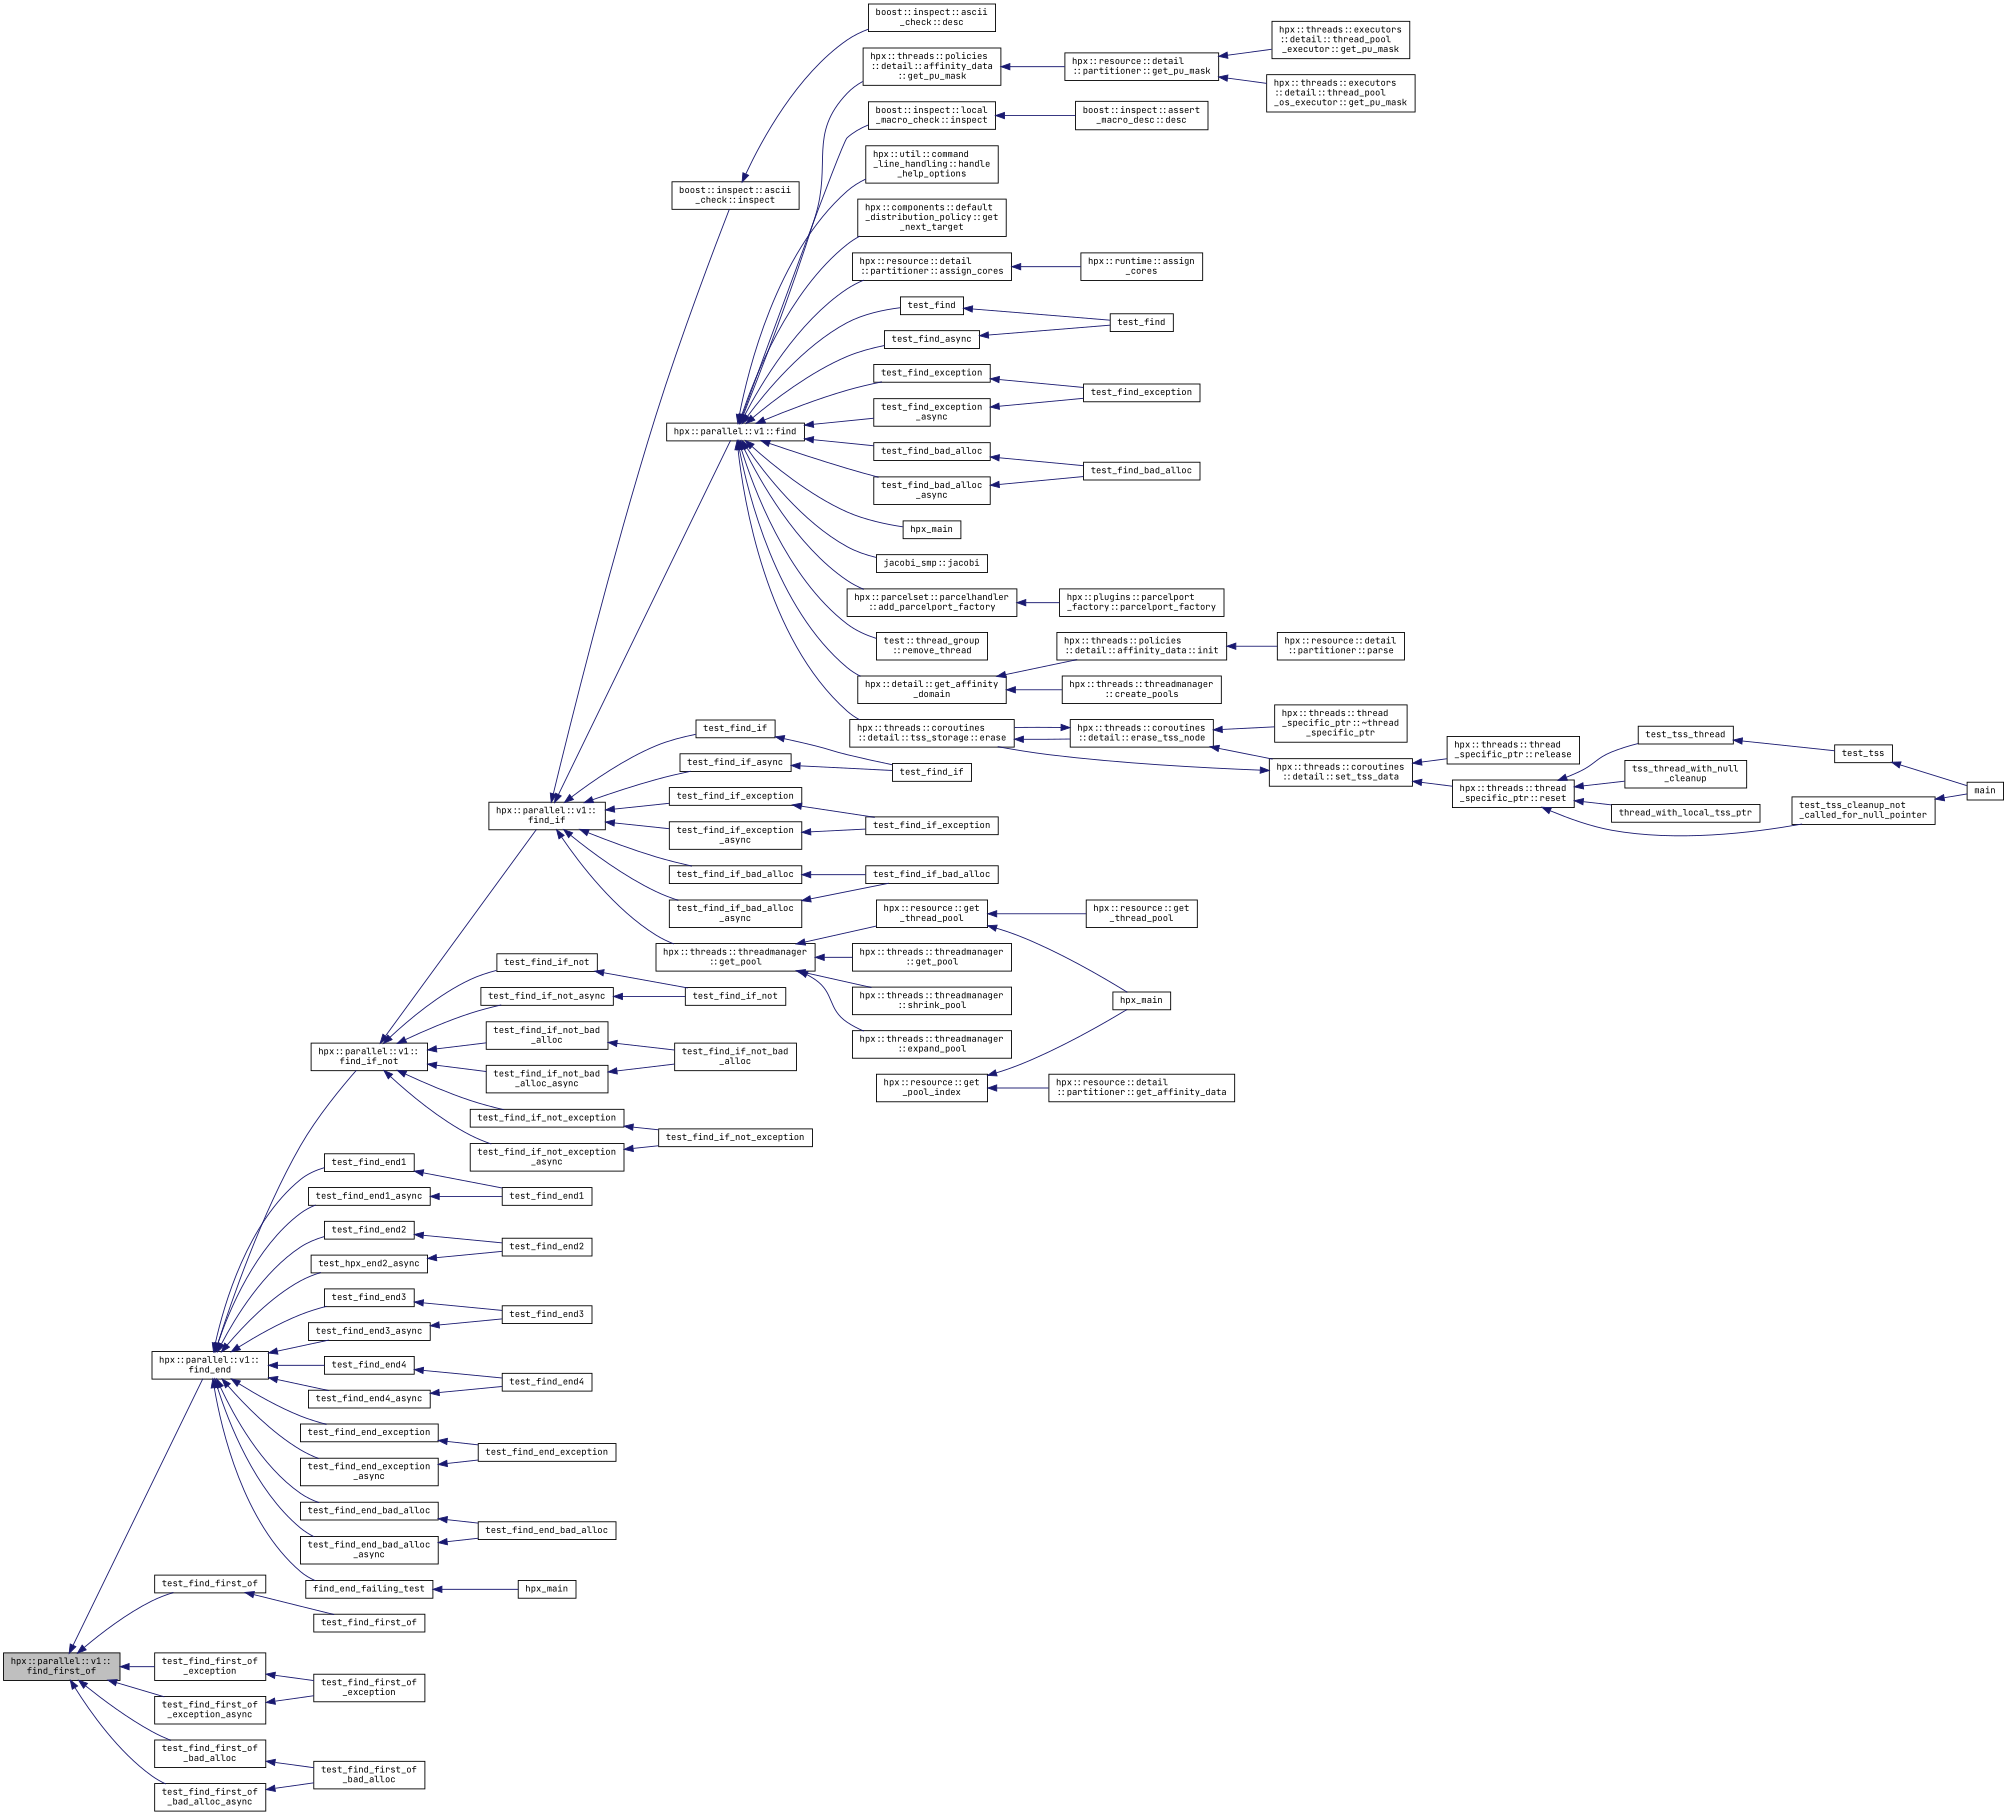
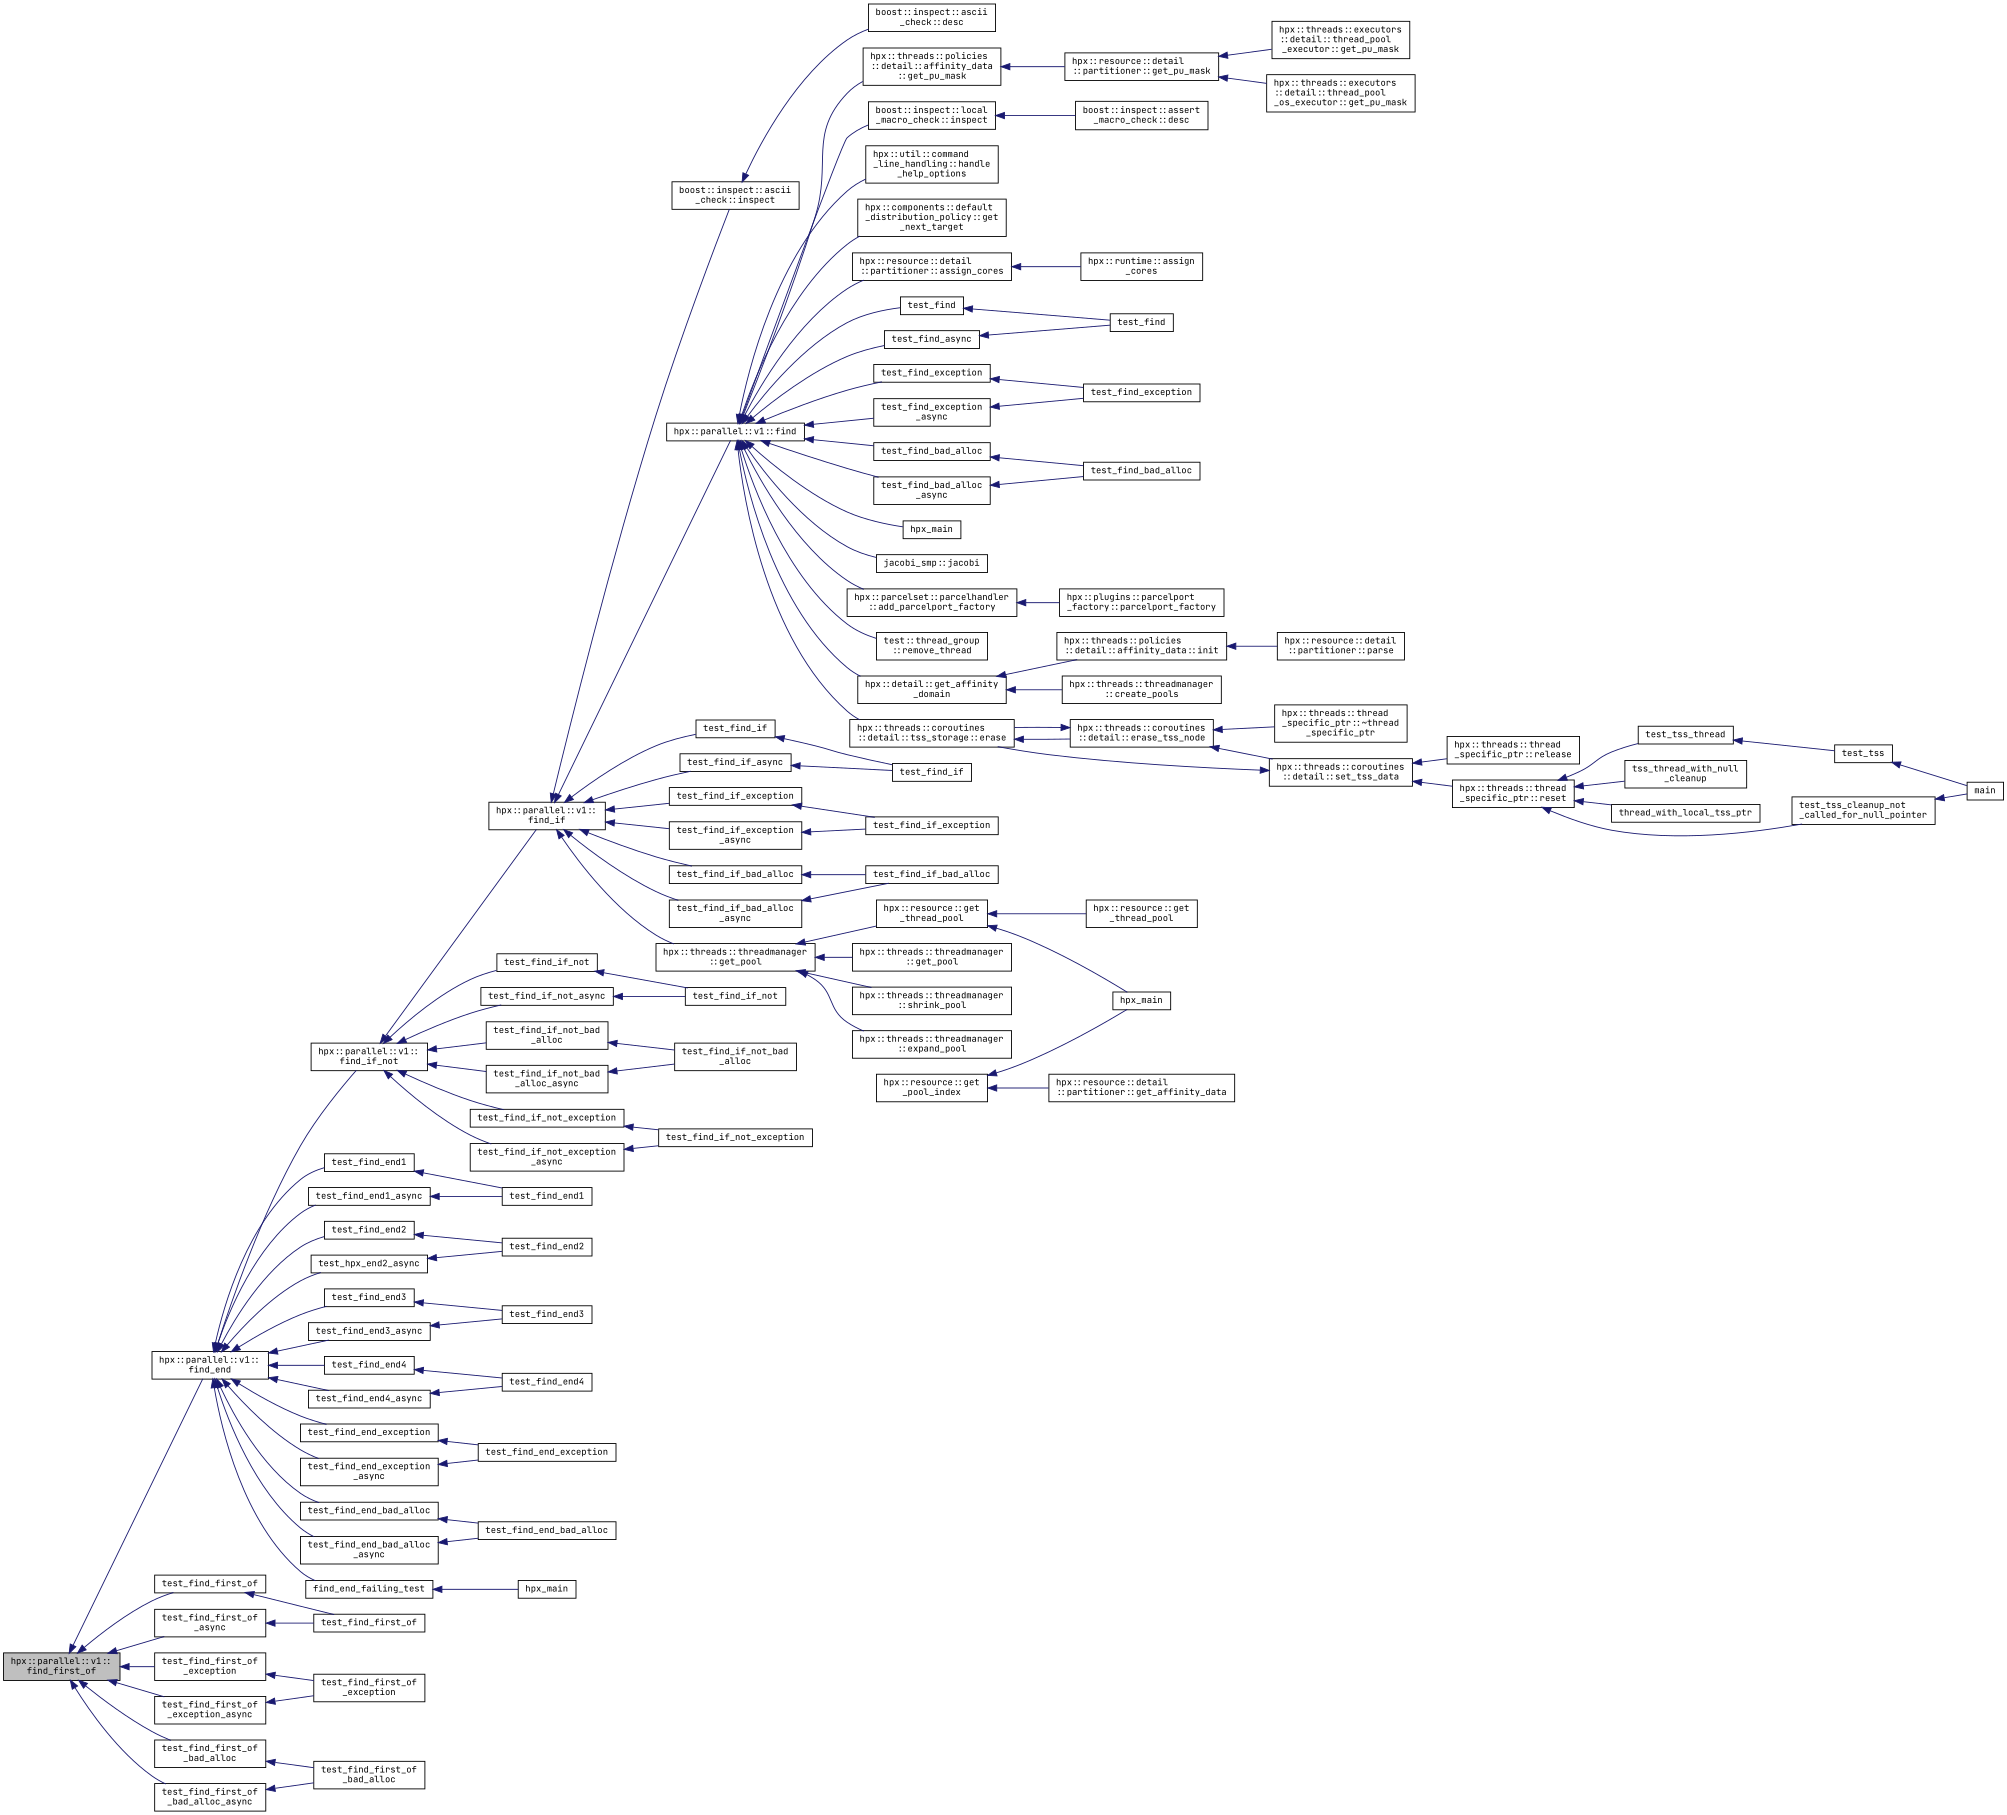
node "boost::inspect::assert _macro_desc::desc": label "boost::inspect::assert _macro_desc::desc" -> "boost::inspect::assert _macro_check::desc"
node "test_find_first_of _async": added
